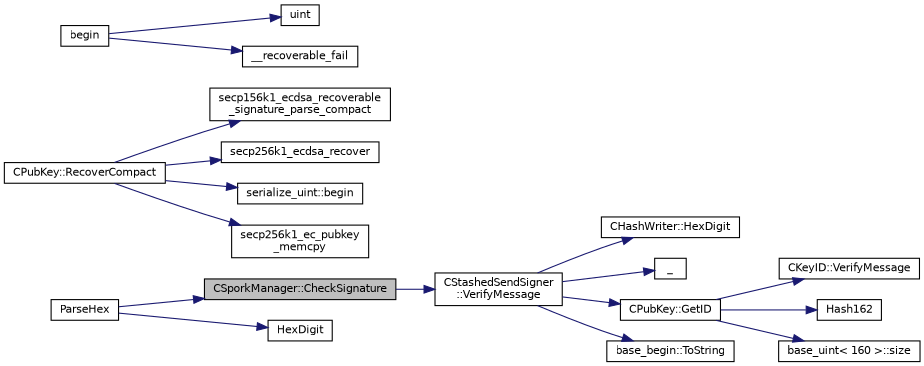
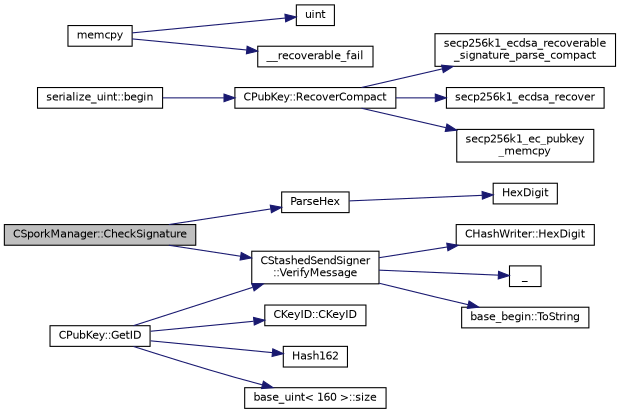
node "begin": label "begin" -> "memcpy"
node "secp156k1_ecdsa_recoverable _signature_parse_compact": label "secp156k1_ecdsa_recoverable _signature_parse_compact" -> "secp256k1_ecdsa_recoverable _signature_parse_compact"
edge "CPubKey::RecoverCompact" -> "serialize_uint::begin": reversed
node "CKeyID::VerifyMessage": label "CKeyID::VerifyMessage" -> "CKeyID::CKeyID"
edge "CStashedSendSigner ::VerifyMessage" -> "CPubKey::GetID": reversed
edge "ParseHex" -> "CSporkManager::CheckSignature": reversed
